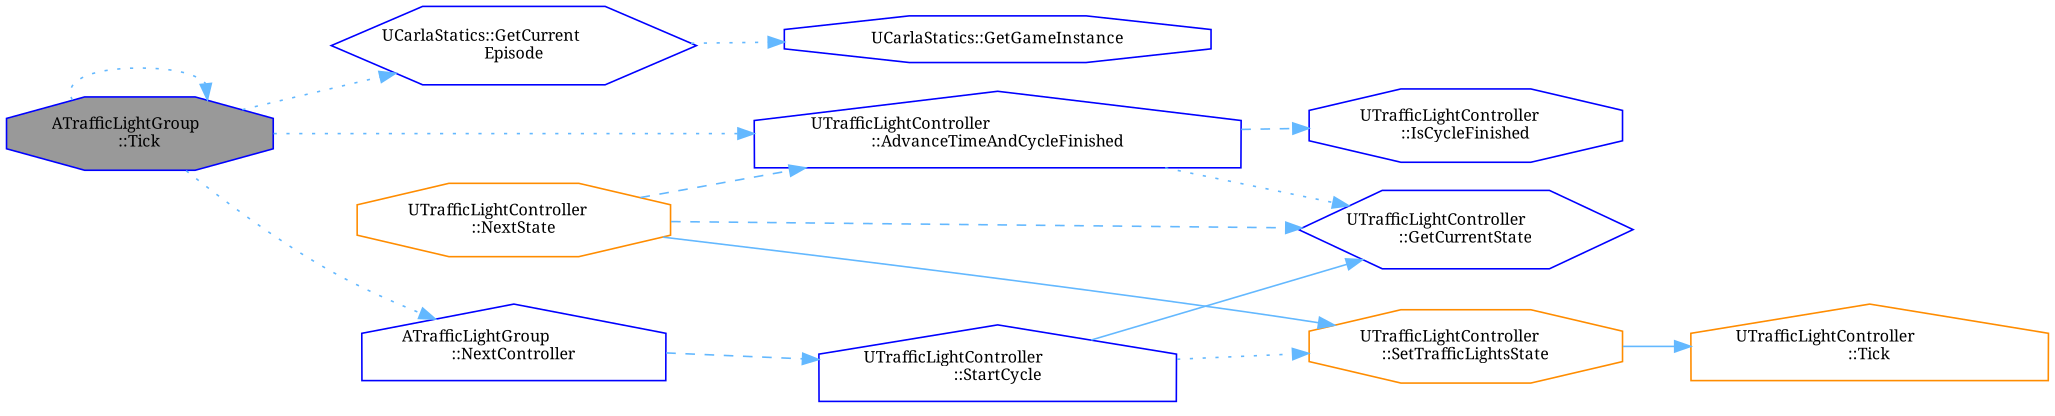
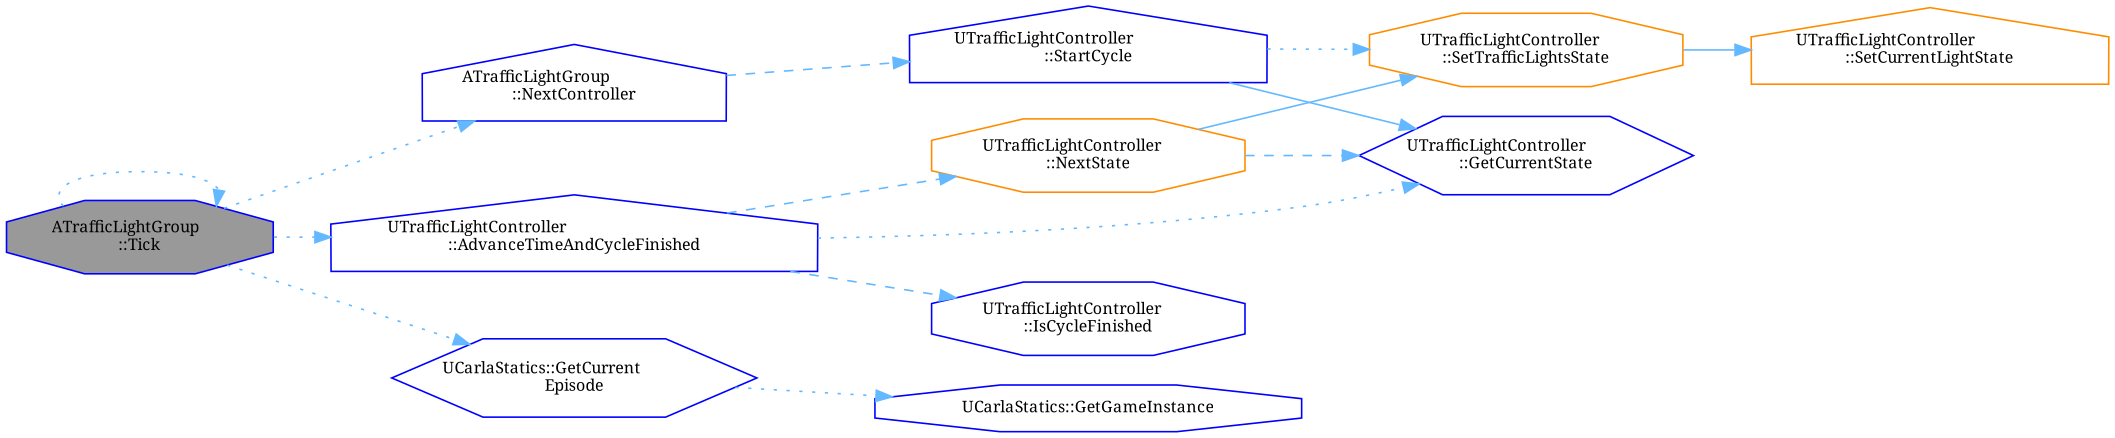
edge "UTrafficLightController ::NextState" -> "UTrafficLightController ::AdvanceTimeAndCycleFinished": reversed
node "UTrafficLightController ::Tick": label "UTrafficLightController ::Tick" -> "UTrafficLightController ::SetCurrentLightState"
